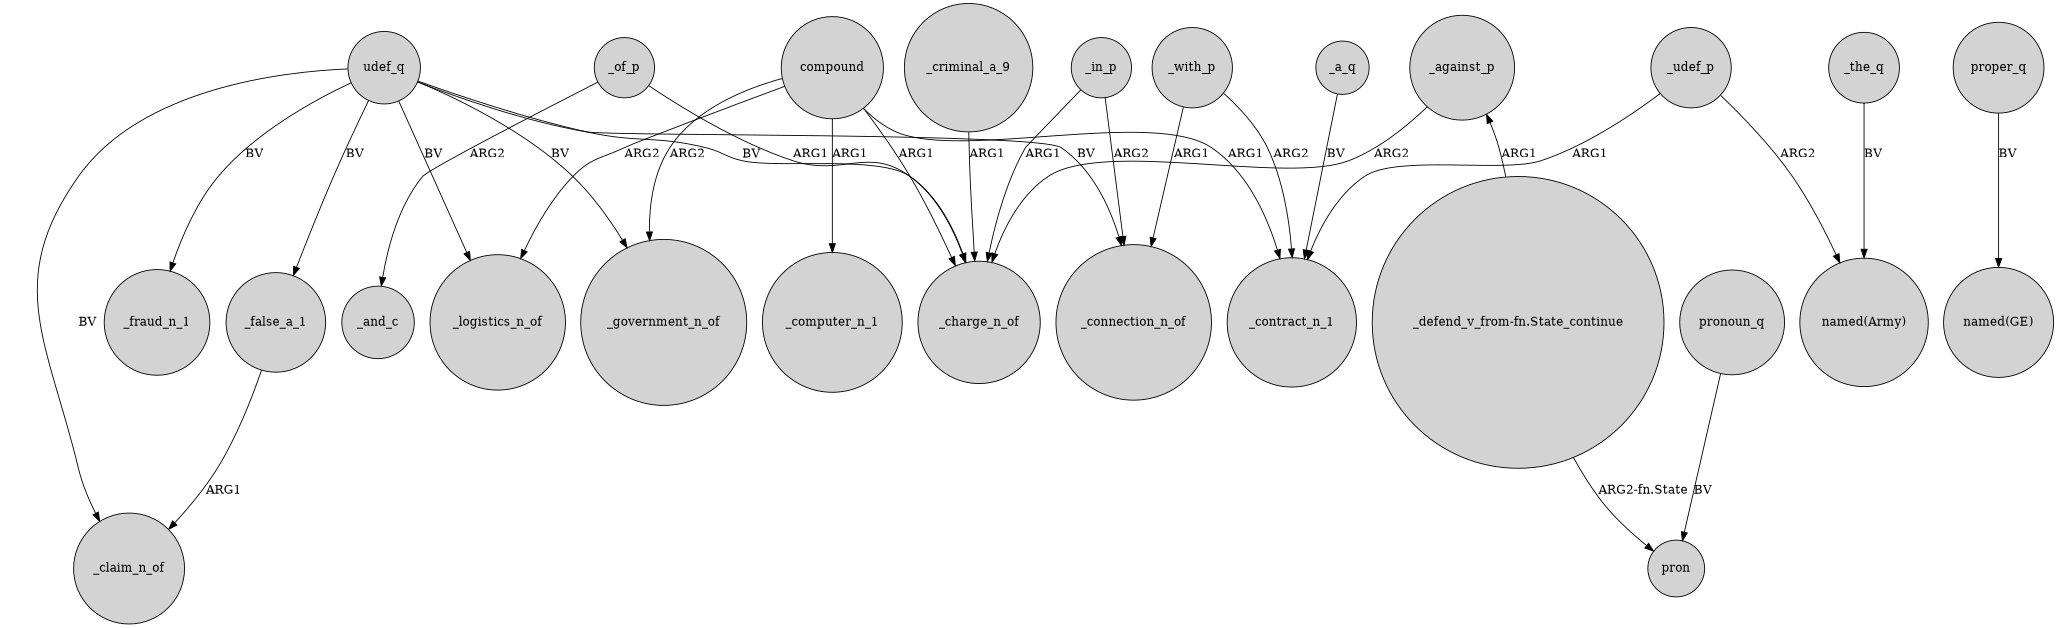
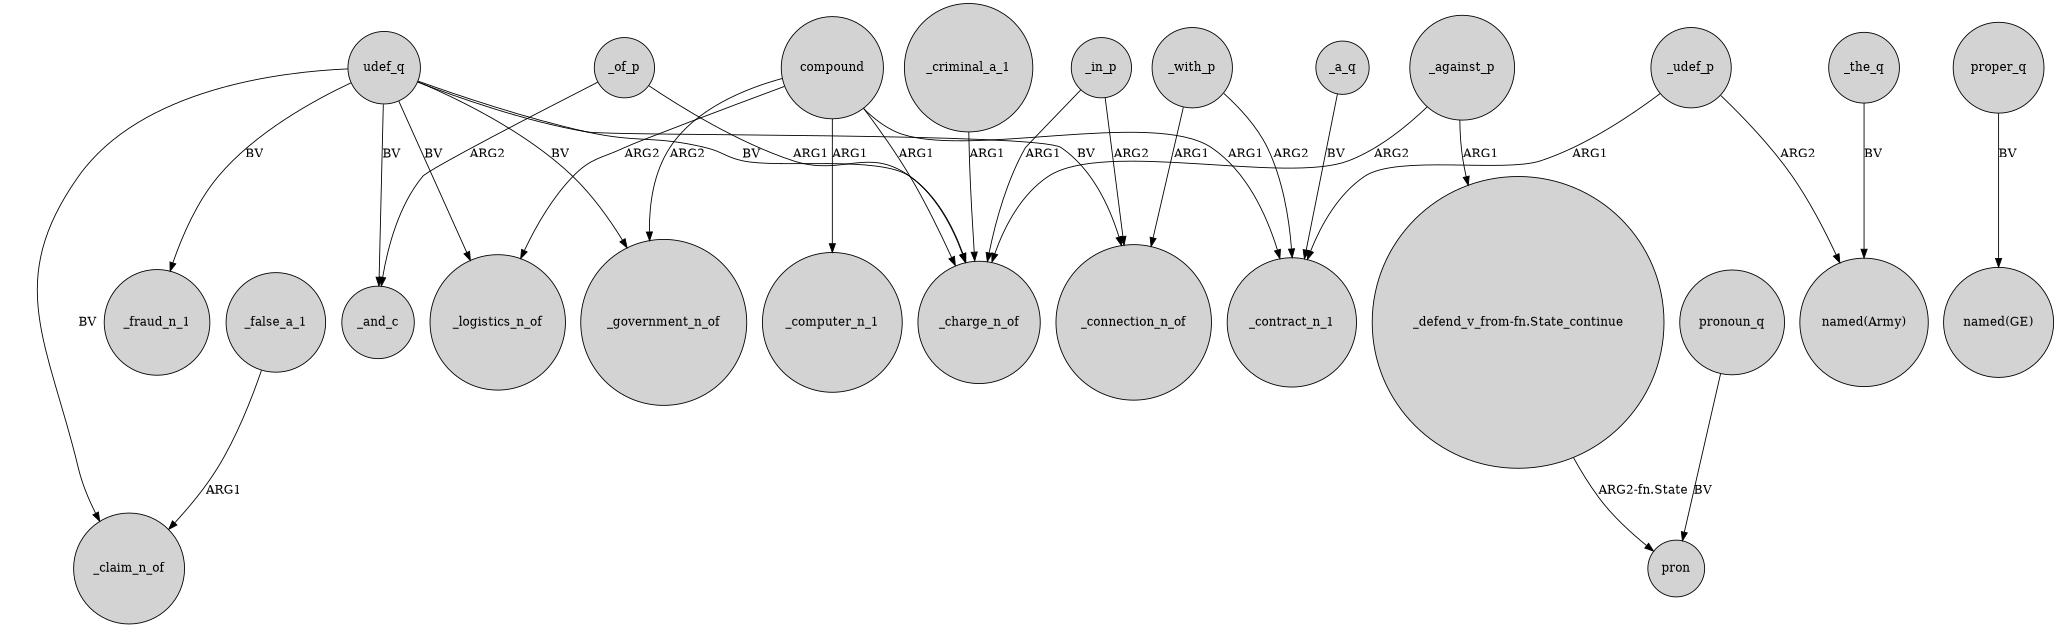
node "_criminal_a_9": label "_criminal_a_9" -> "_criminal_a_1"
edge "_defend_v_from-fn.State_continue" -> "_against_p": reversed
edge "udef_q" -> "_false_a_1": now "udef_q" -> "_and_c"
